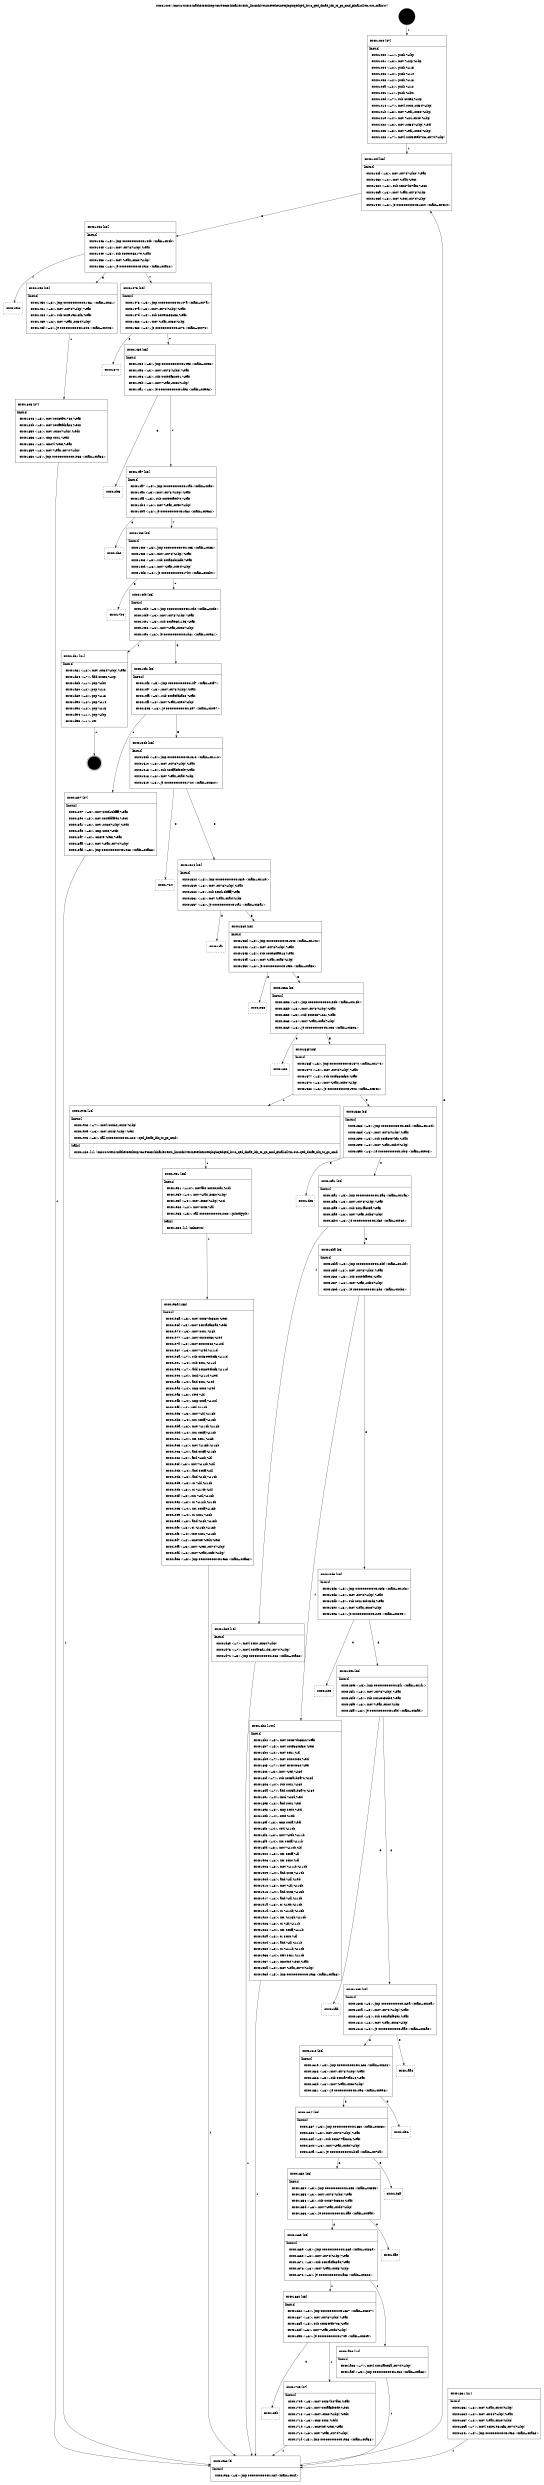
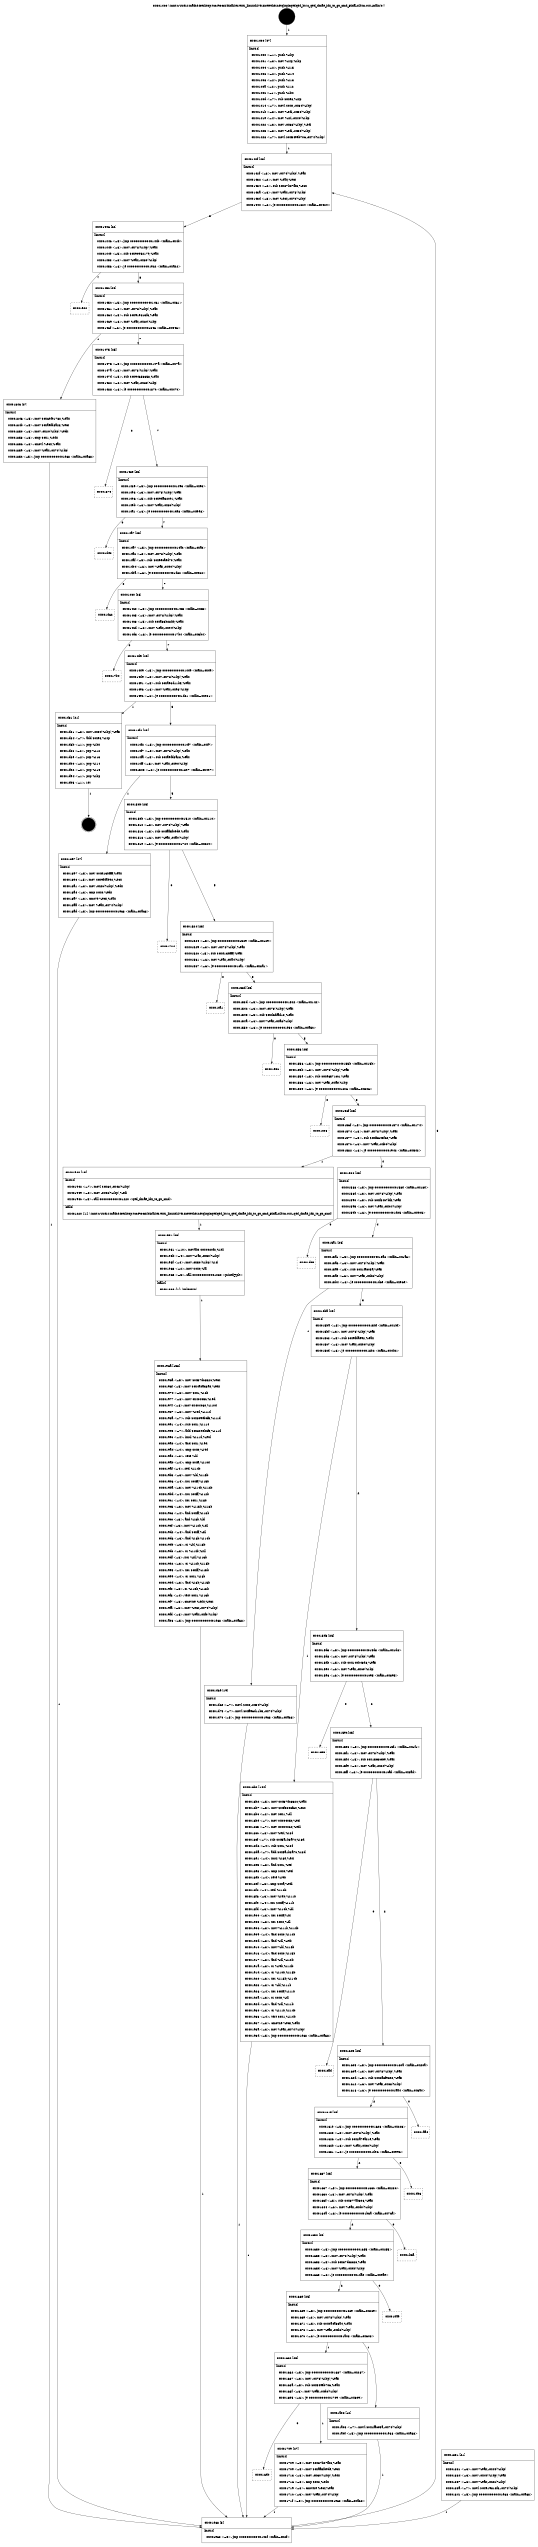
edge "0x401446 [22]" -> "0x401475 [25]": now "0x40145c [25]" -> "0x401475 [25]"
